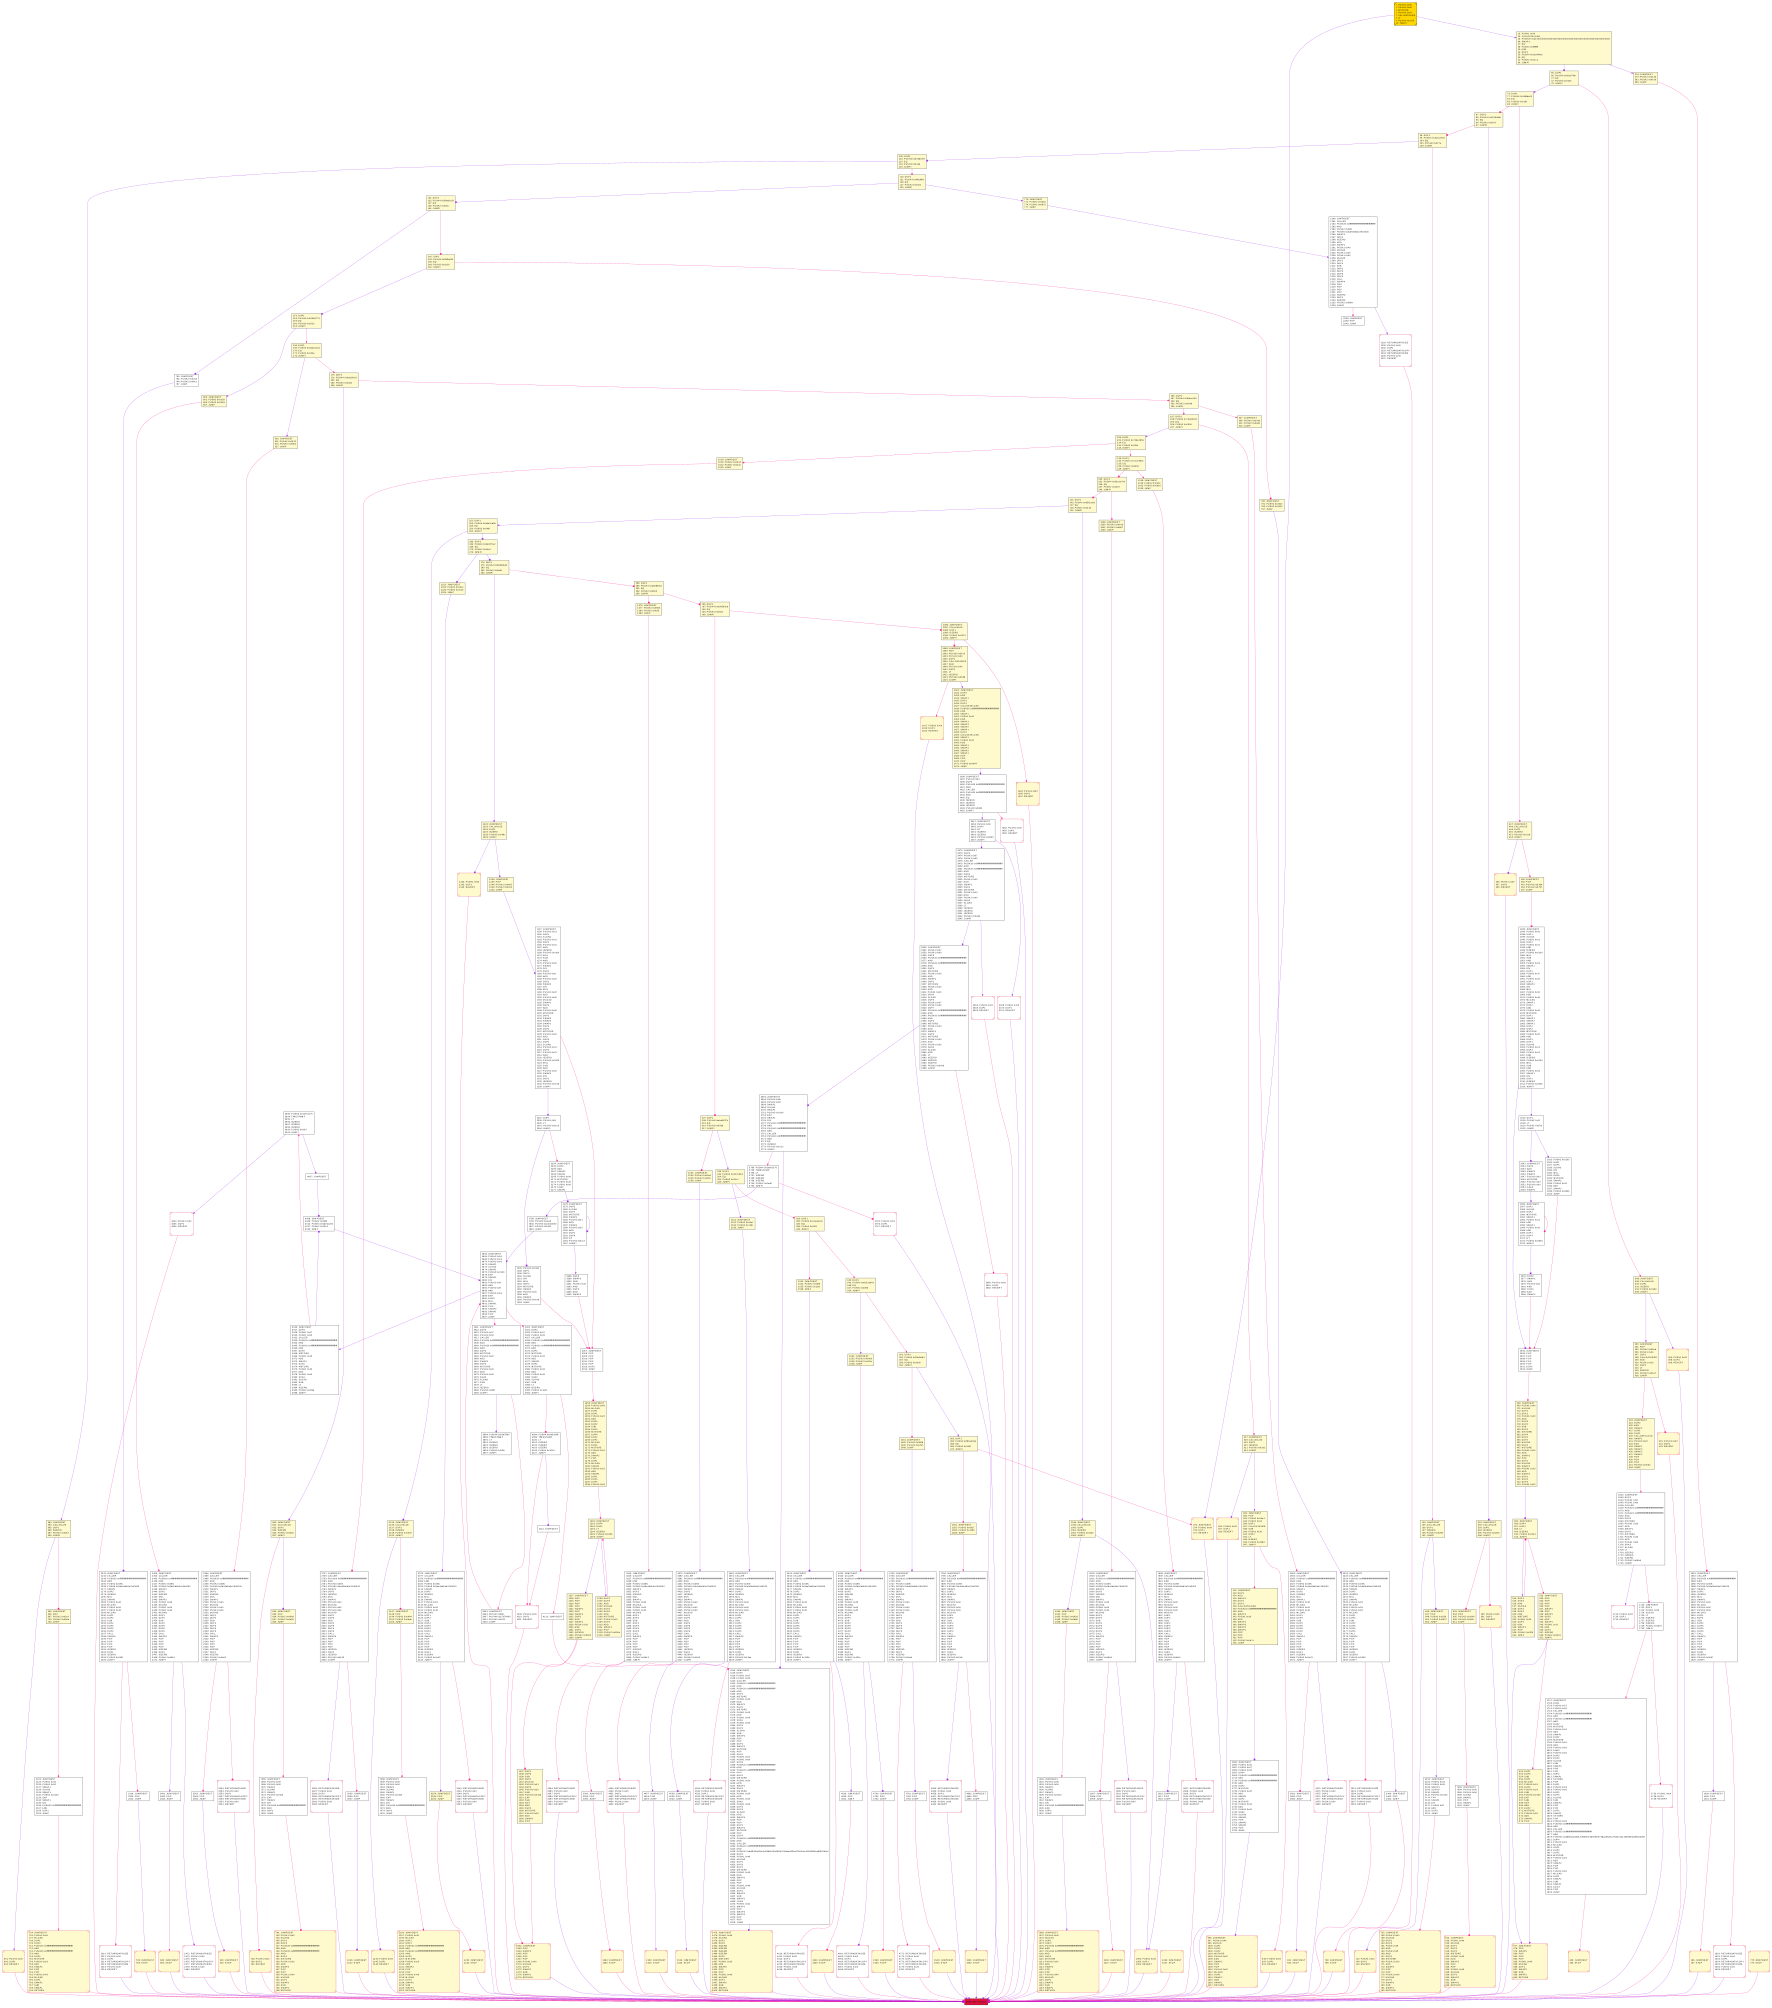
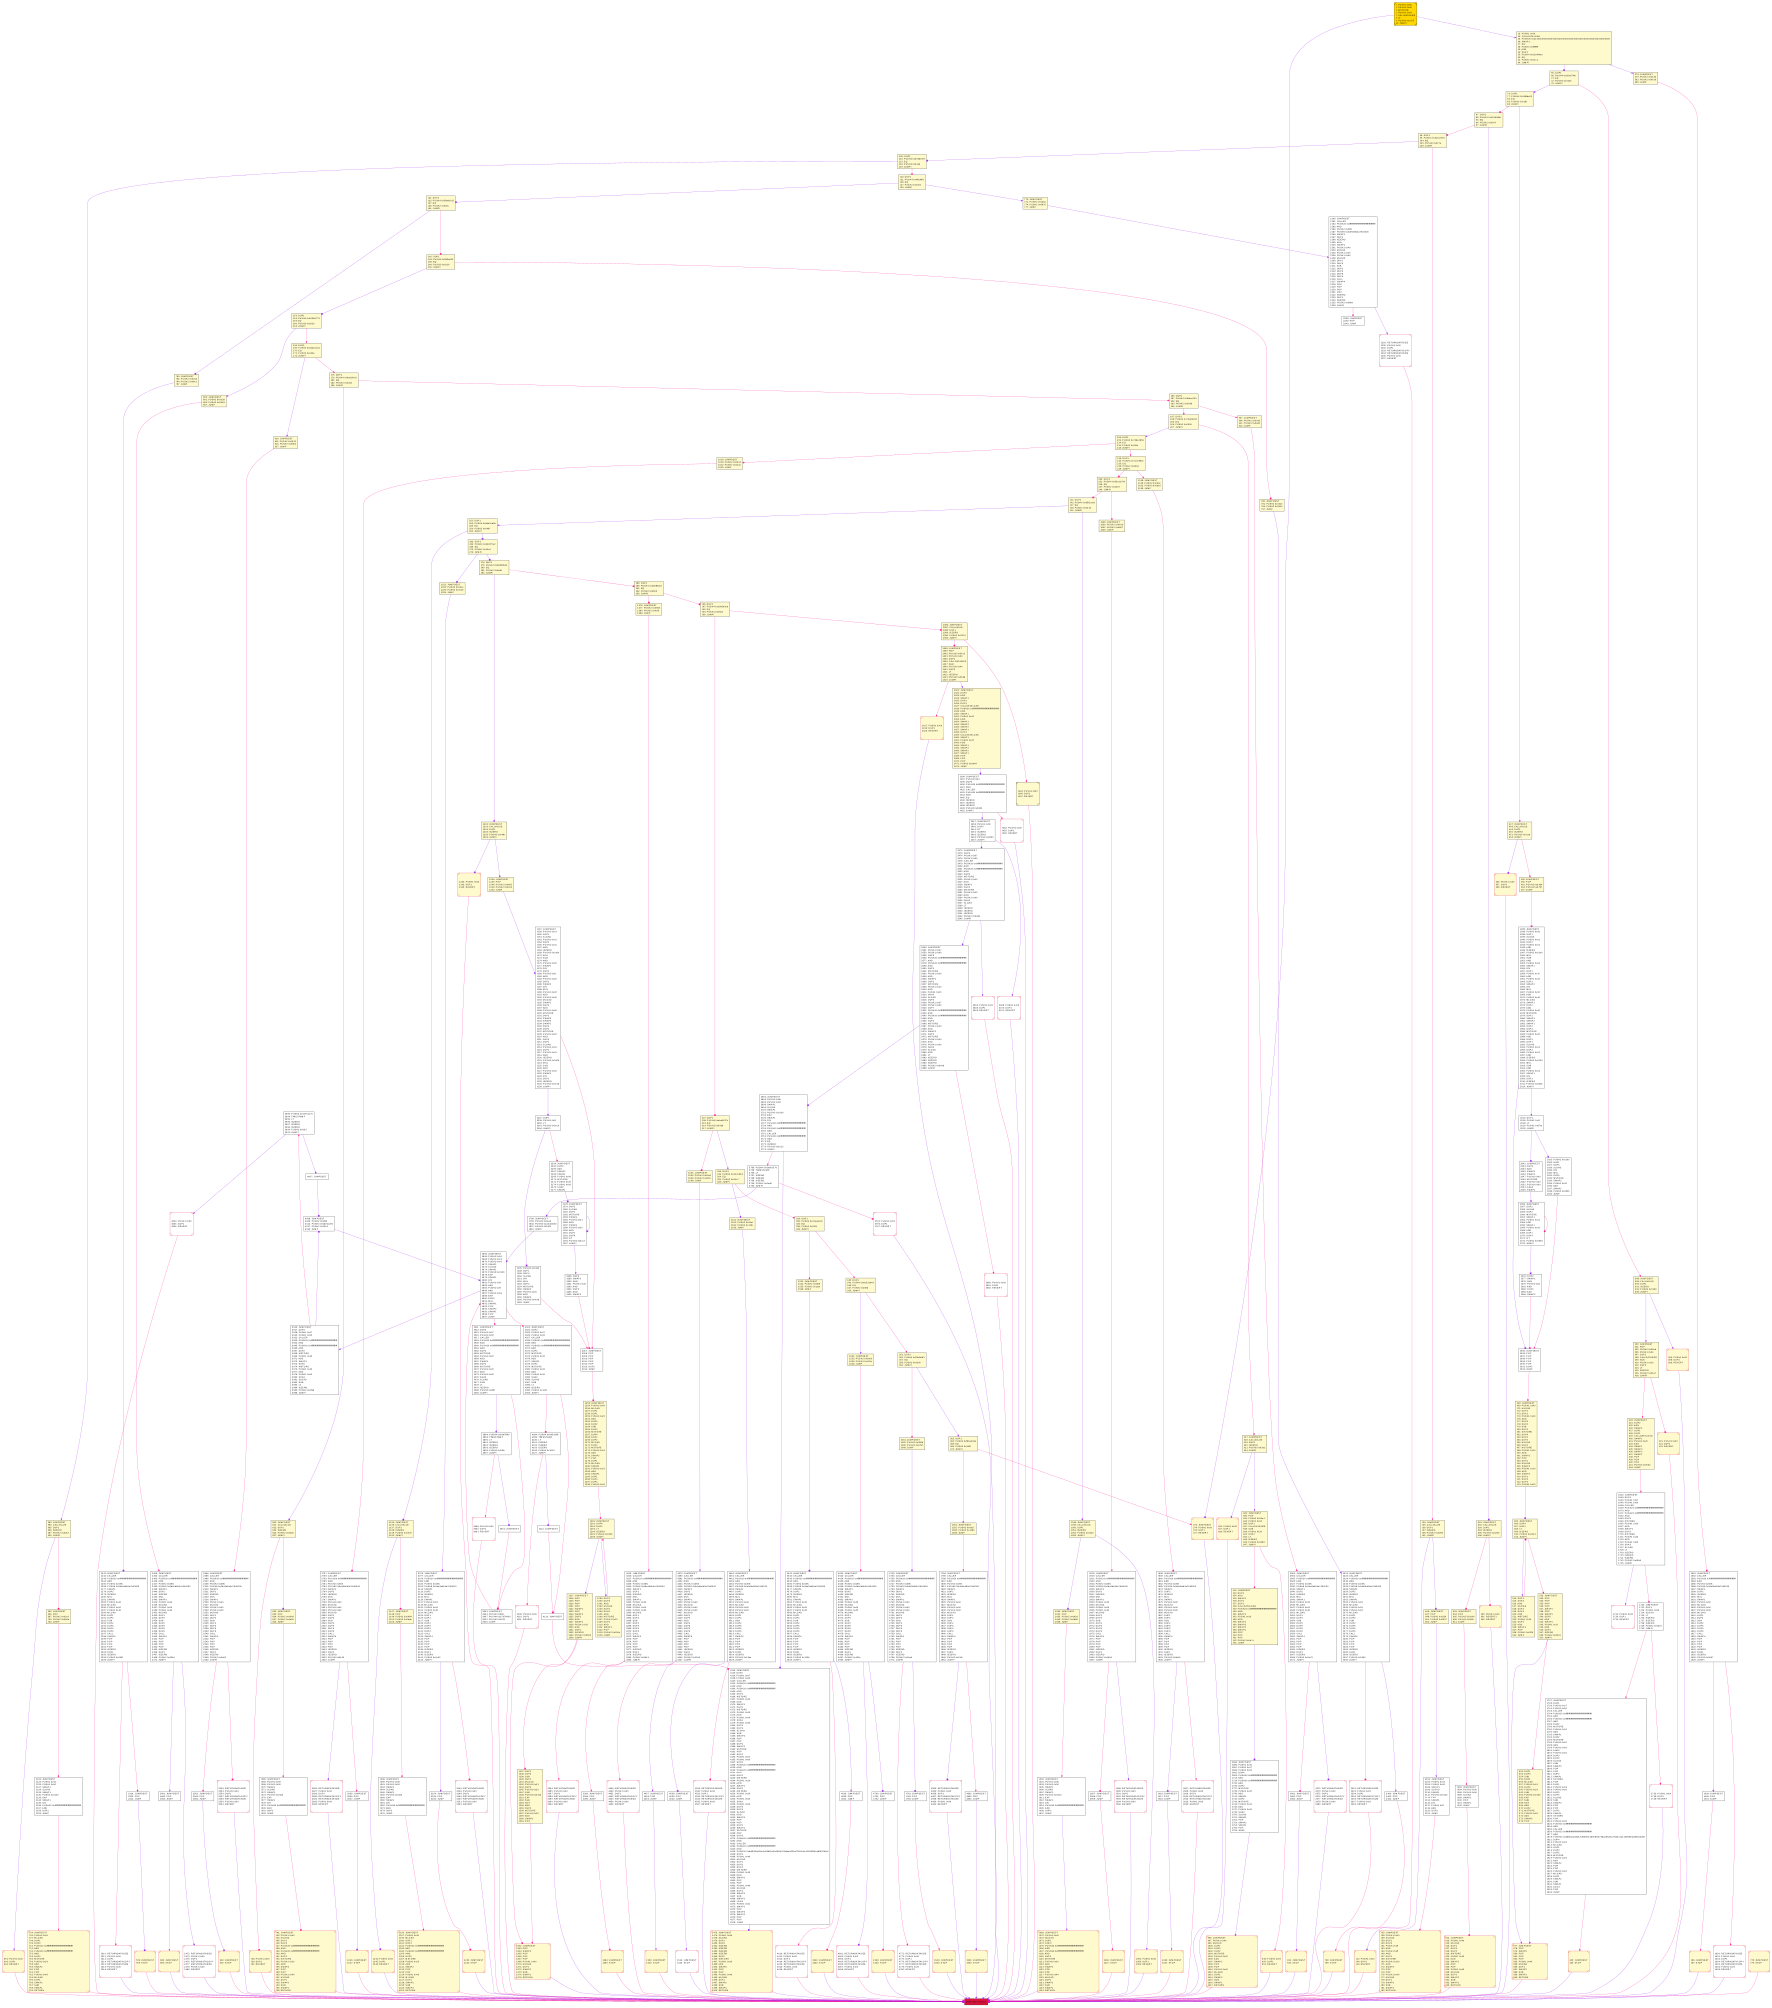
node "780: JUMPDEST 781: PUSH2 0x0314 784: PUSH2 0x08c1 787: JUMP": fillcolor white -> lemonchiffon
node "1394: PUSH1 0x00 1396: DUP1 1397: REVERT": color crimson -> black
node "3898: PUSH1 0x00 3900: DUP1 3901: REVERT": added
node "3902: JUMPDEST": added
edge "4112: JUMPDEST" -> "4108: PUSH1 0x00 4110: DUP1 4111: REVERT": now "4112: JUMPDEST" -> "4113: JUMPDEST"
node "599: PUSH1 0x00 601: DUP1 602: REVERT": label "599: PUSH1 0x00 601: DUP1 602: REVERT" -> "599: PUSH1 0x00 601: REVERT1 602: REVERT"
node "3154: JUMPDEST 3155: POP 3156: JUMP": fillcolor lemonchiffon -> white
edge "2916: JUMPDEST 2917: POP 2918: JUMP" -> "1056: PUSH1 0x00 1058: DUP1 1059: REVERT": now "2916: JUMPDEST 2917: POP 2918: JUMP" -> "1036: JUMPDEST 1037: STOP"
node "1519: JUMPDEST 1520: STOP": fillcolor lemonchiffon -> white
edge "445: JUMPDEST 446: STOP" -> "4898: EXIT BLOCK": added
